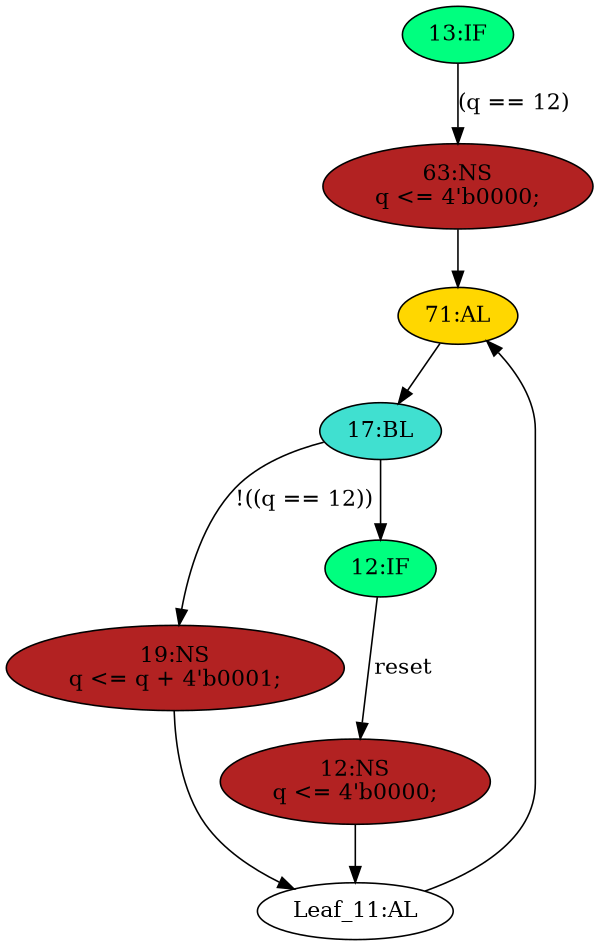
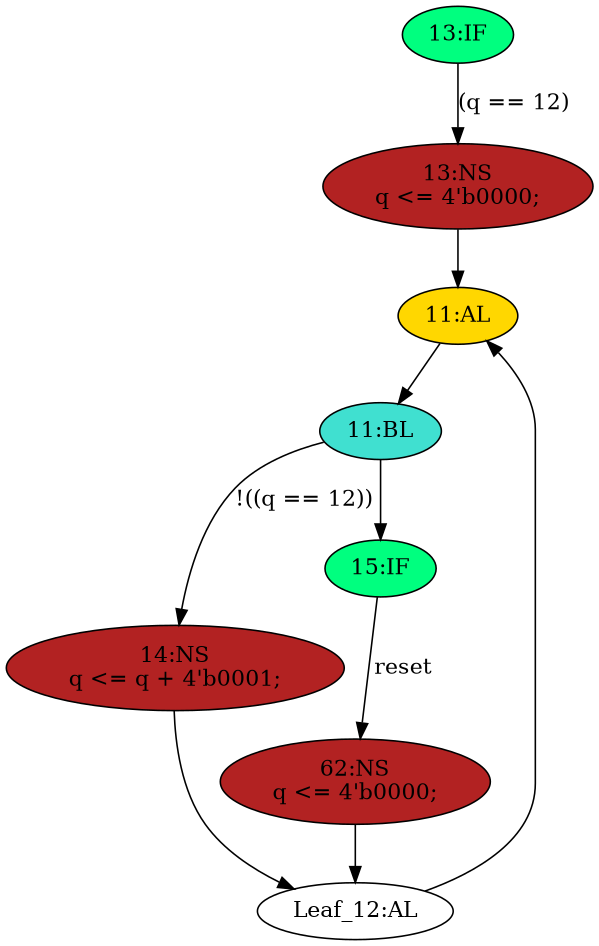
node "63:NS q <= 4'b0000;": label "63:NS q <= 4'b0000;" -> "13:NS q <= 4'b0000;"
node "71:AL": label "71:AL" -> "11:AL"
node "17:BL": label "17:BL" -> "11:BL"
node "12:IF": label "12:IF" -> "15:IF"
node "19:NS q <= q + 4'b0001;": label "19:NS q <= q + 4'b0001;" -> "14:NS q <= q + 4'b0001;"
node "12:NS q <= 4'b0000;": label "12:NS q <= 4'b0000;" -> "62:NS q <= 4'b0000;"
node "Leaf_11:AL": label "Leaf_11:AL" -> "Leaf_12:AL"
